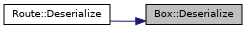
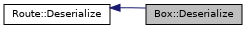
edge "Route::Deserialize" -> "Box::Deserialize": reversed
